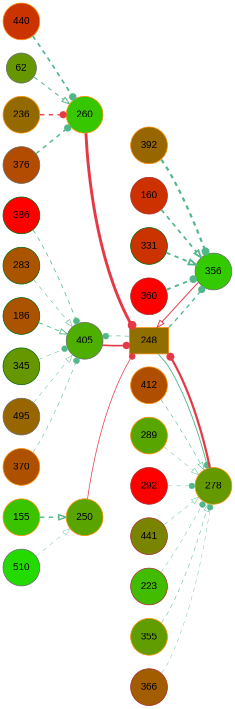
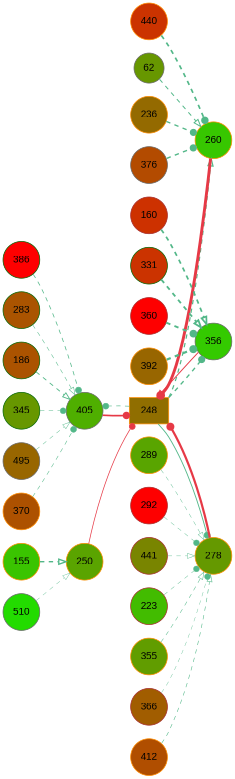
edge "236" -> "260": color #e63946 -> #52b788
edge "248" -> "260": added
